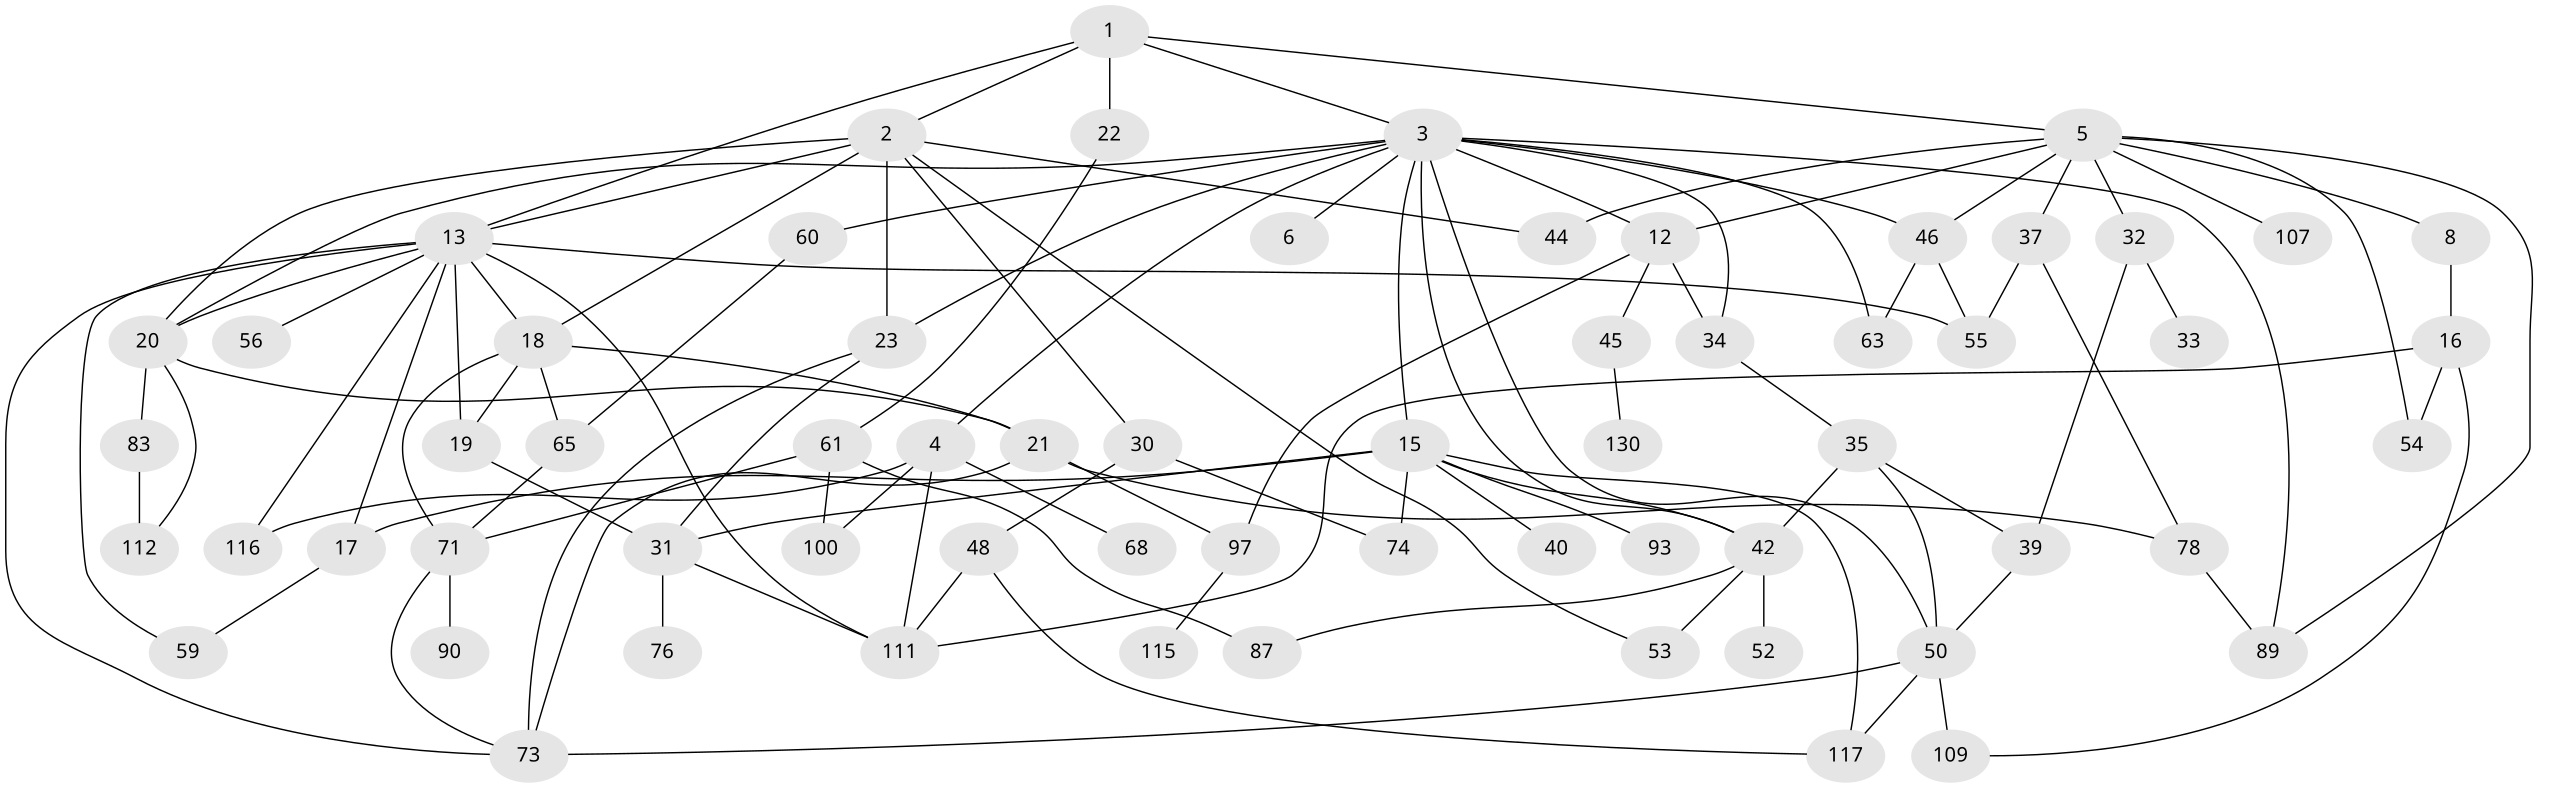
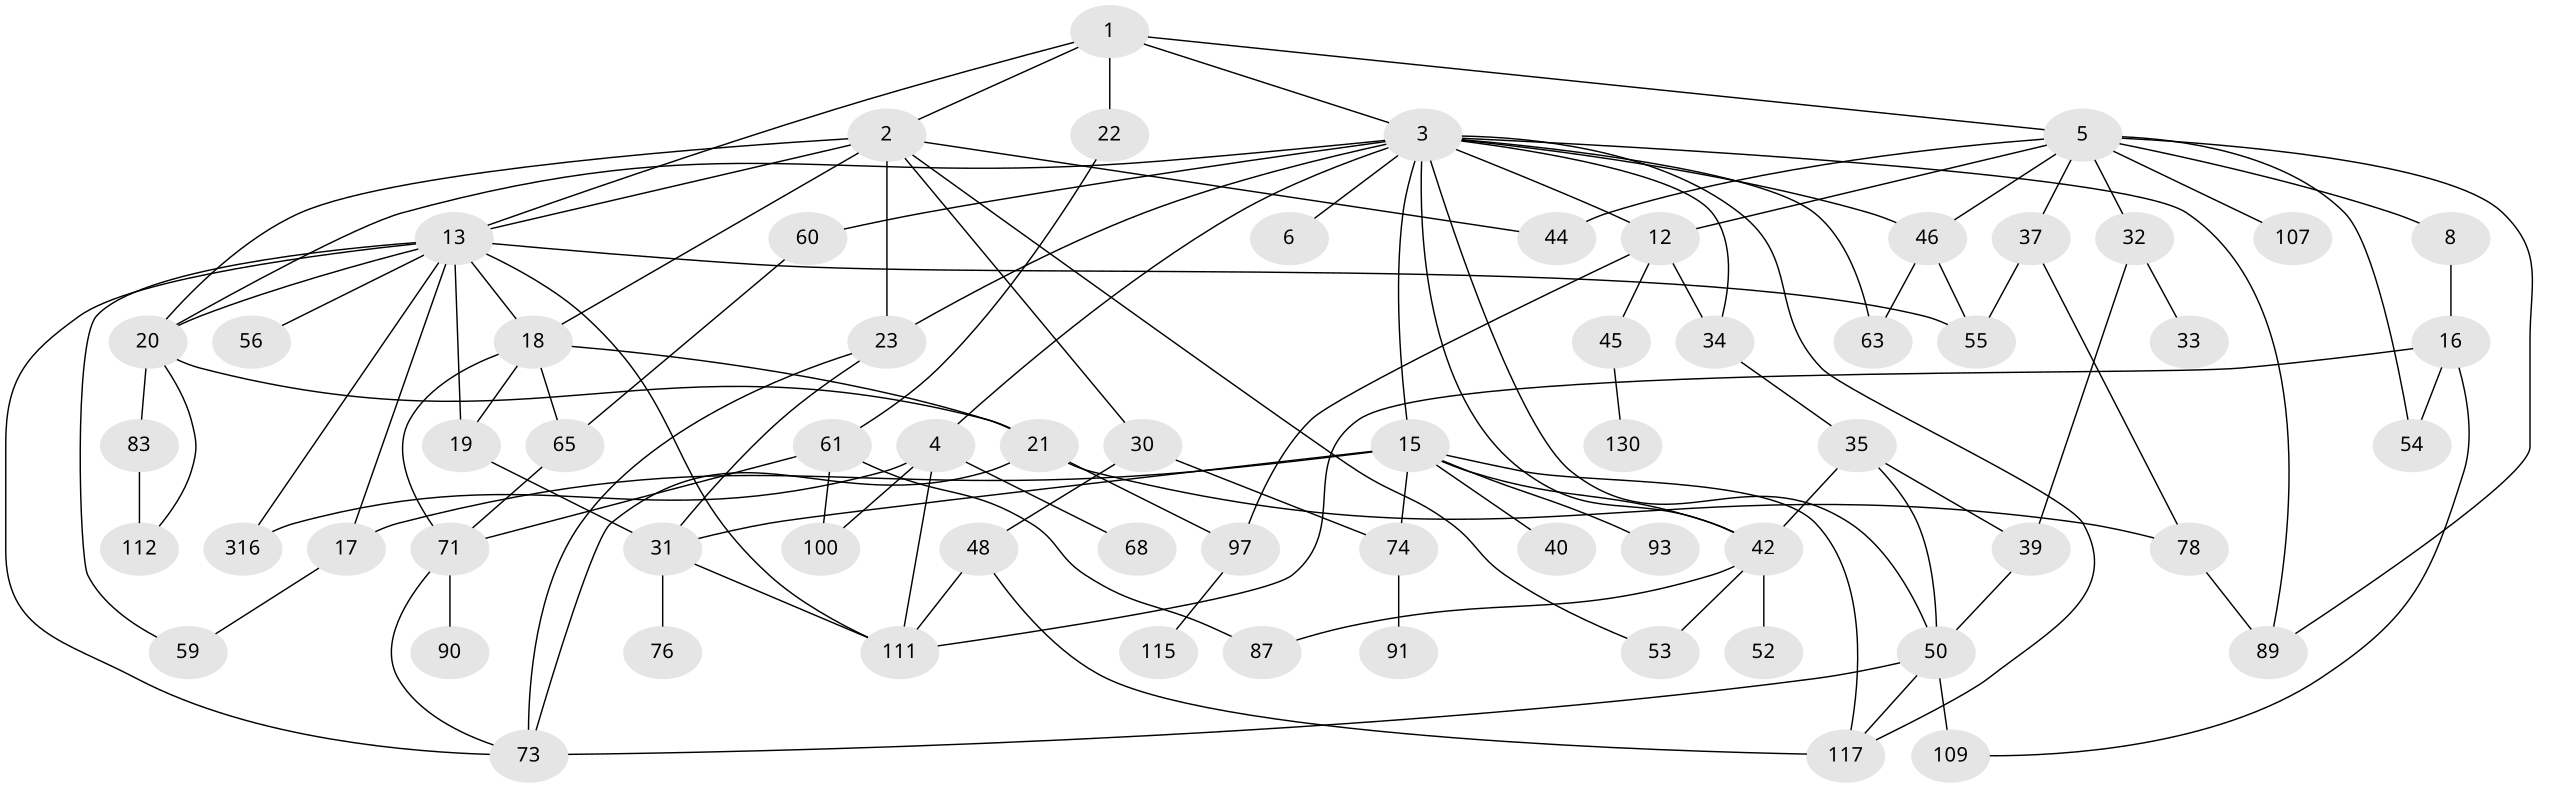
edge "3" -- "117": added
node "116": label "116" -> "316"
node "91": added
